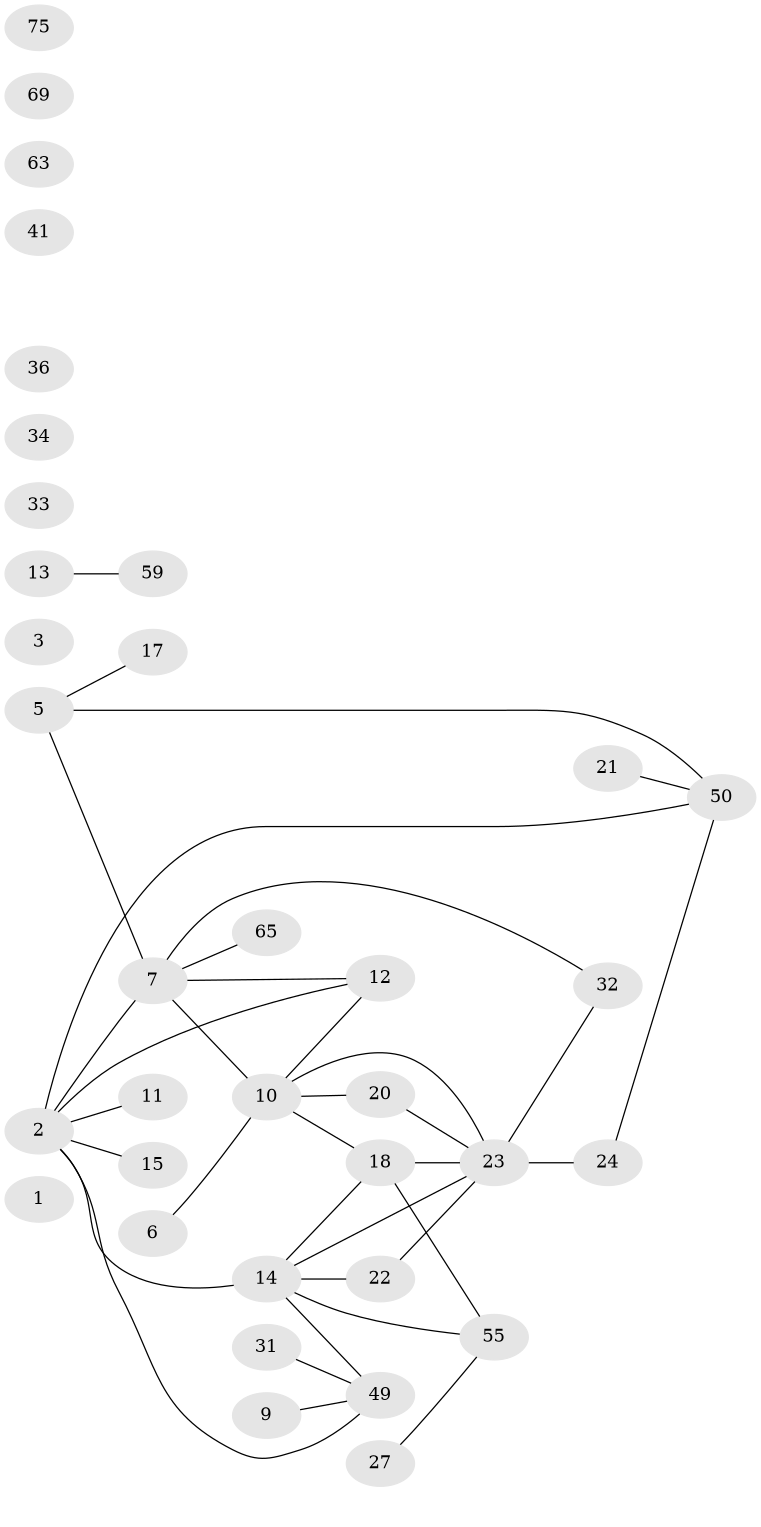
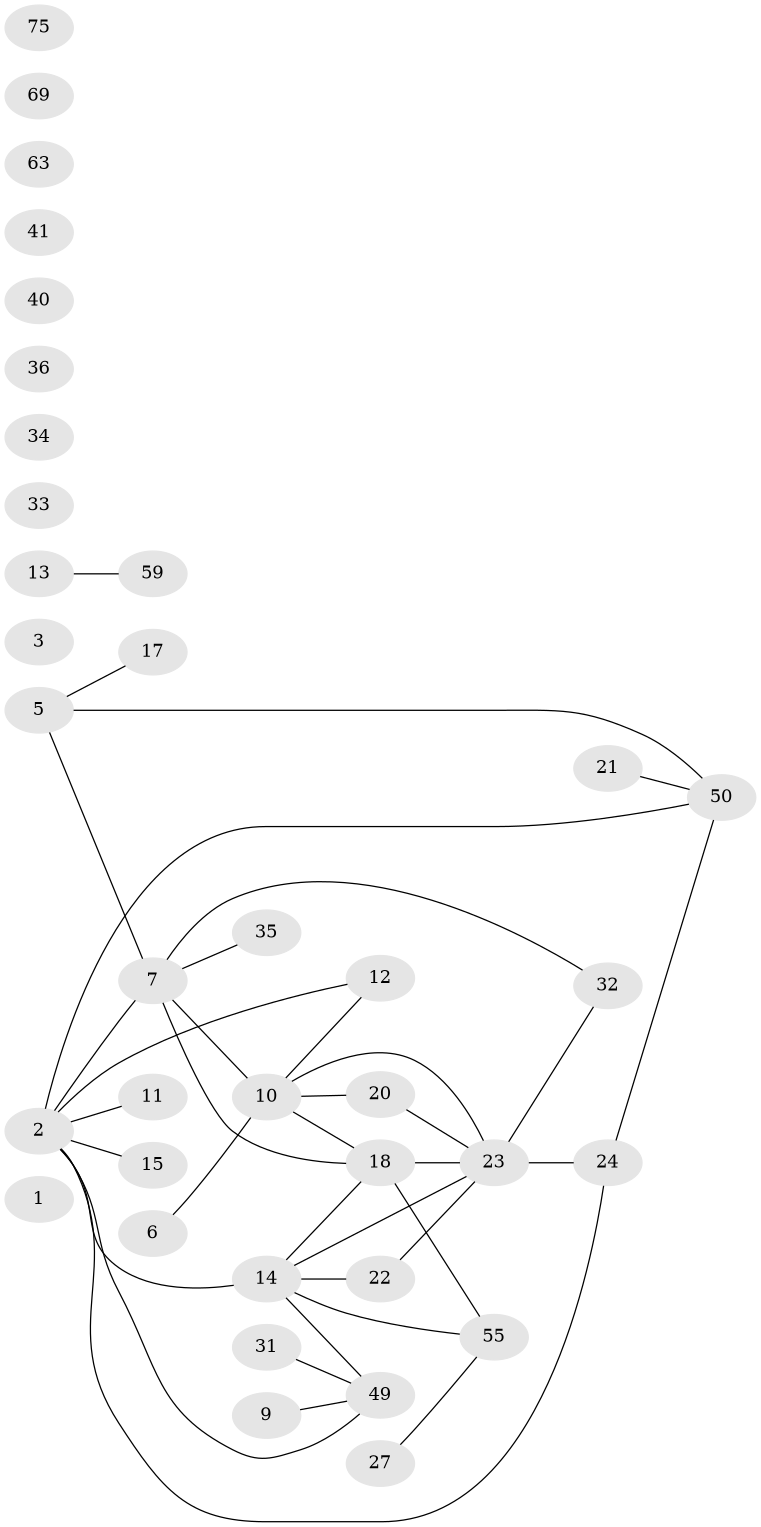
node "40": added
node "65": label "65" -> "35"
edge "12" -- "7": now "18" -- "7"
edge "2" -- "24": added
